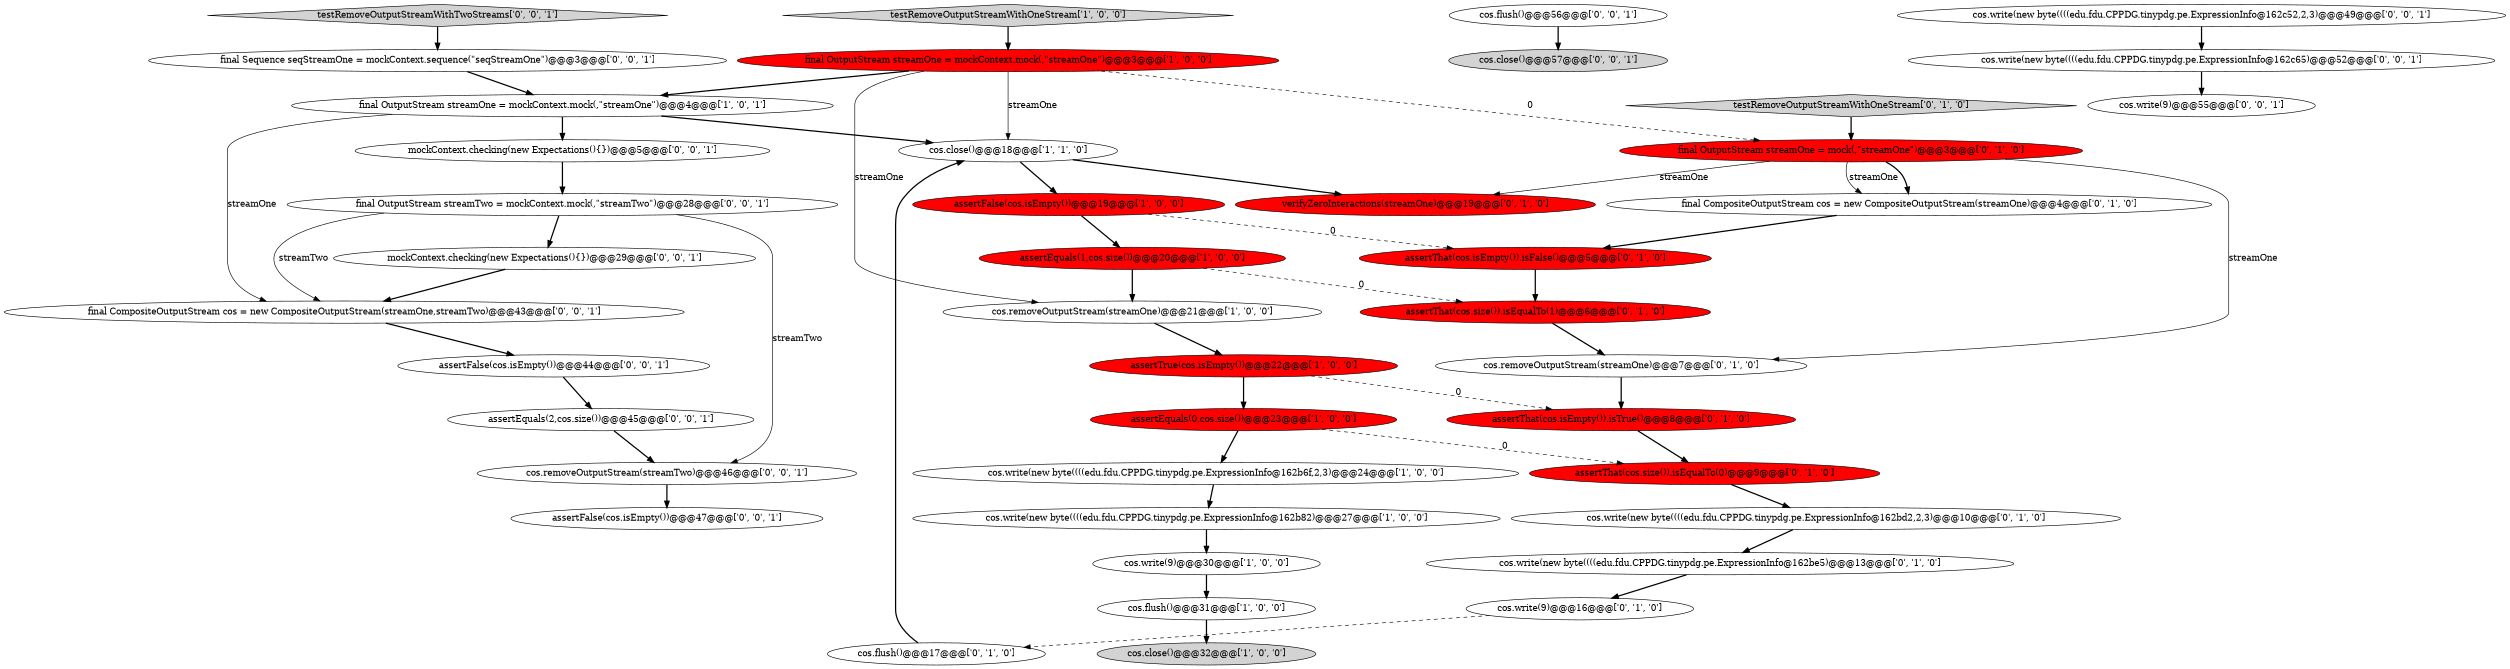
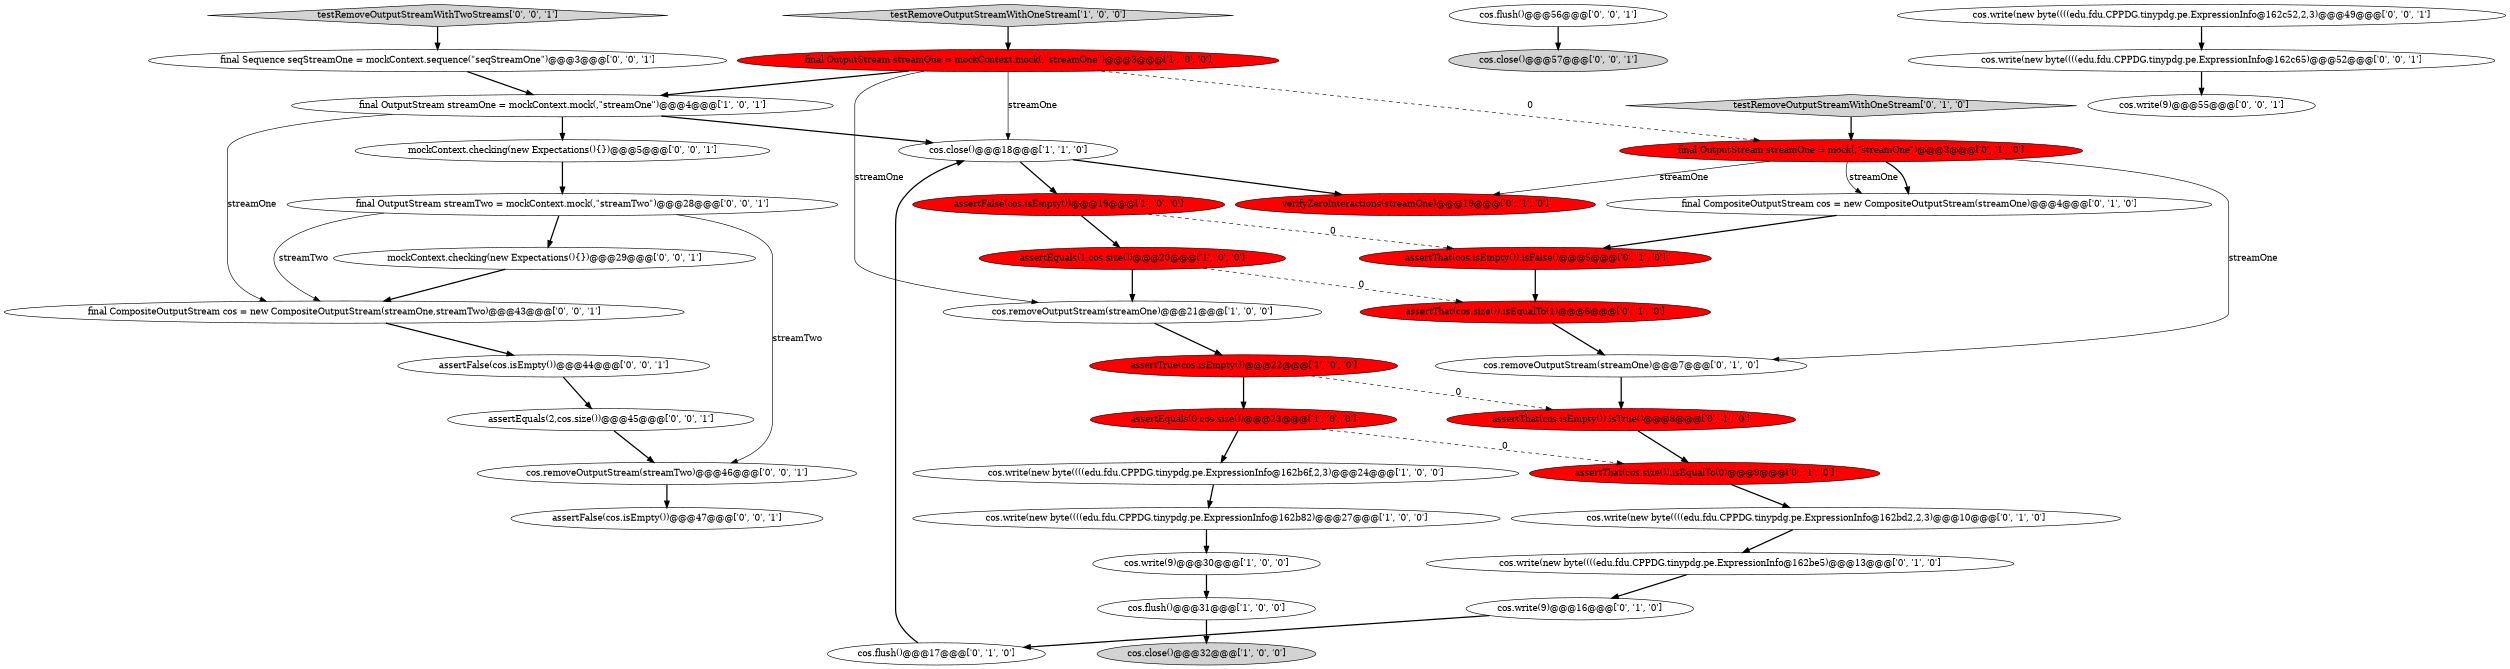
edge "cos.write(9)@@@16@@@['0', '1', '0']" -> "cos.flush()@@@17@@@['0', '1', '0']": style dashed -> bold
